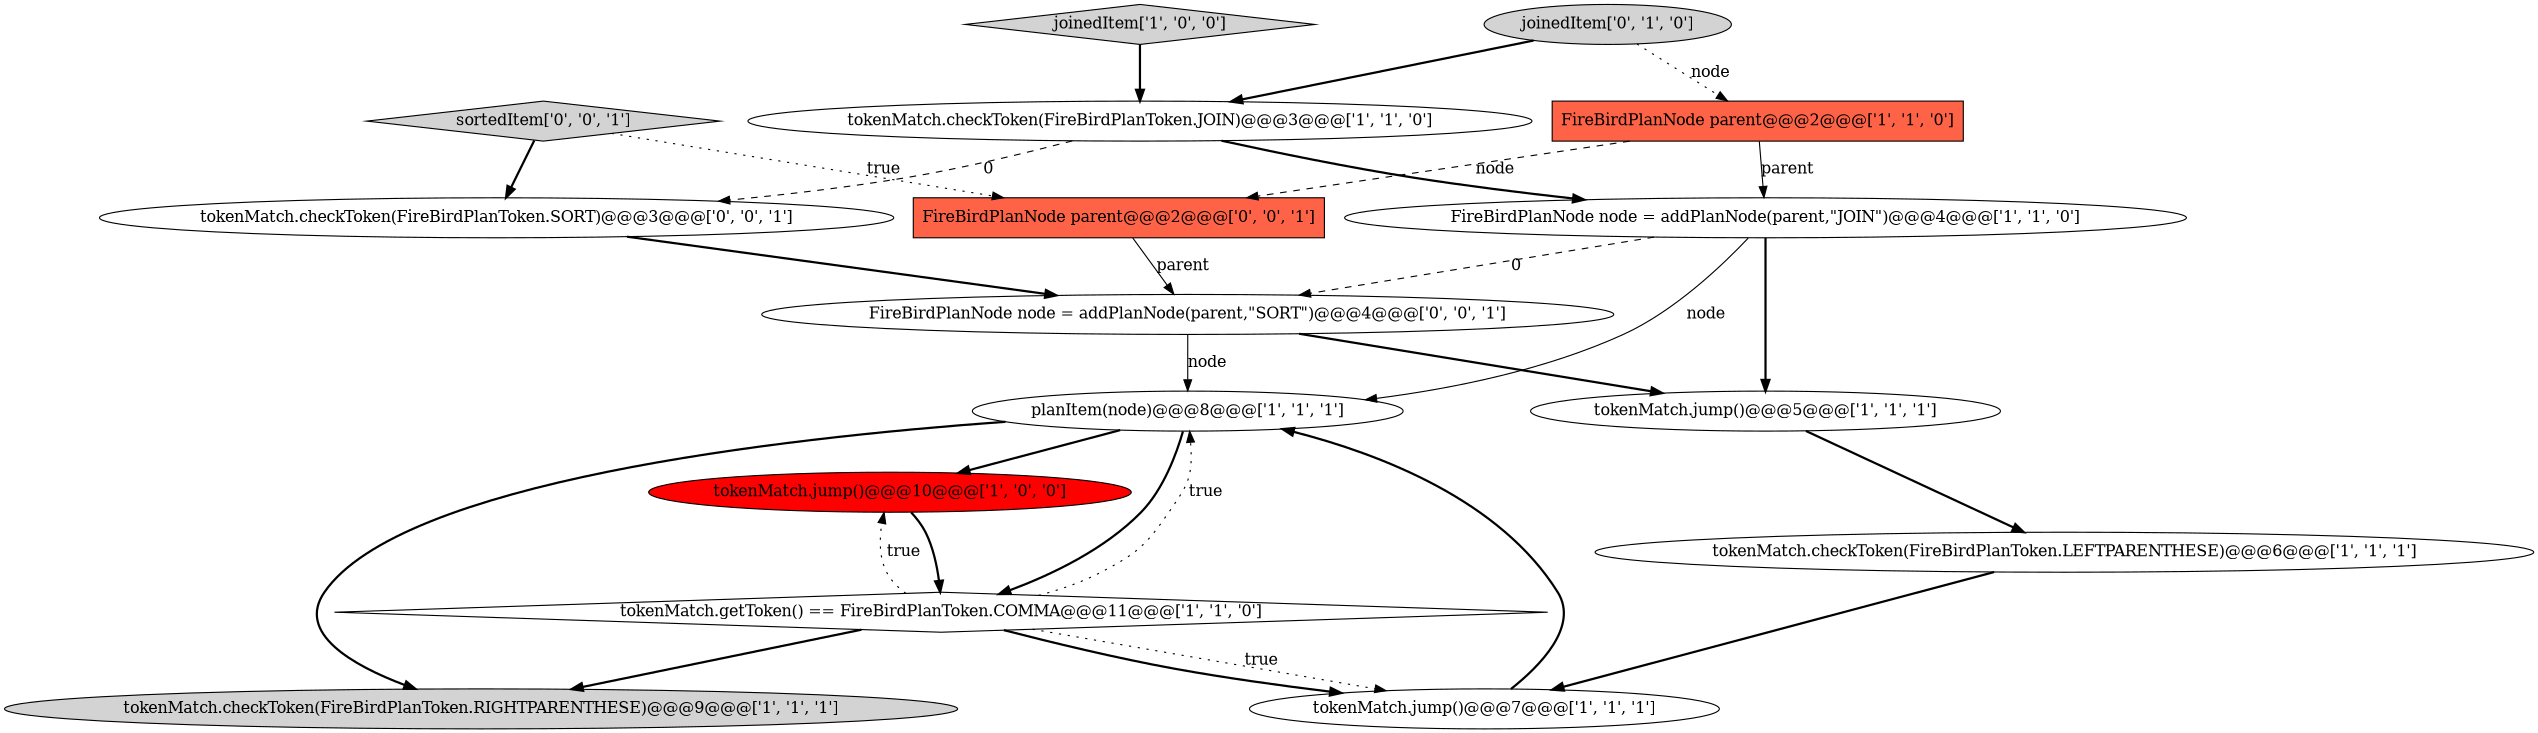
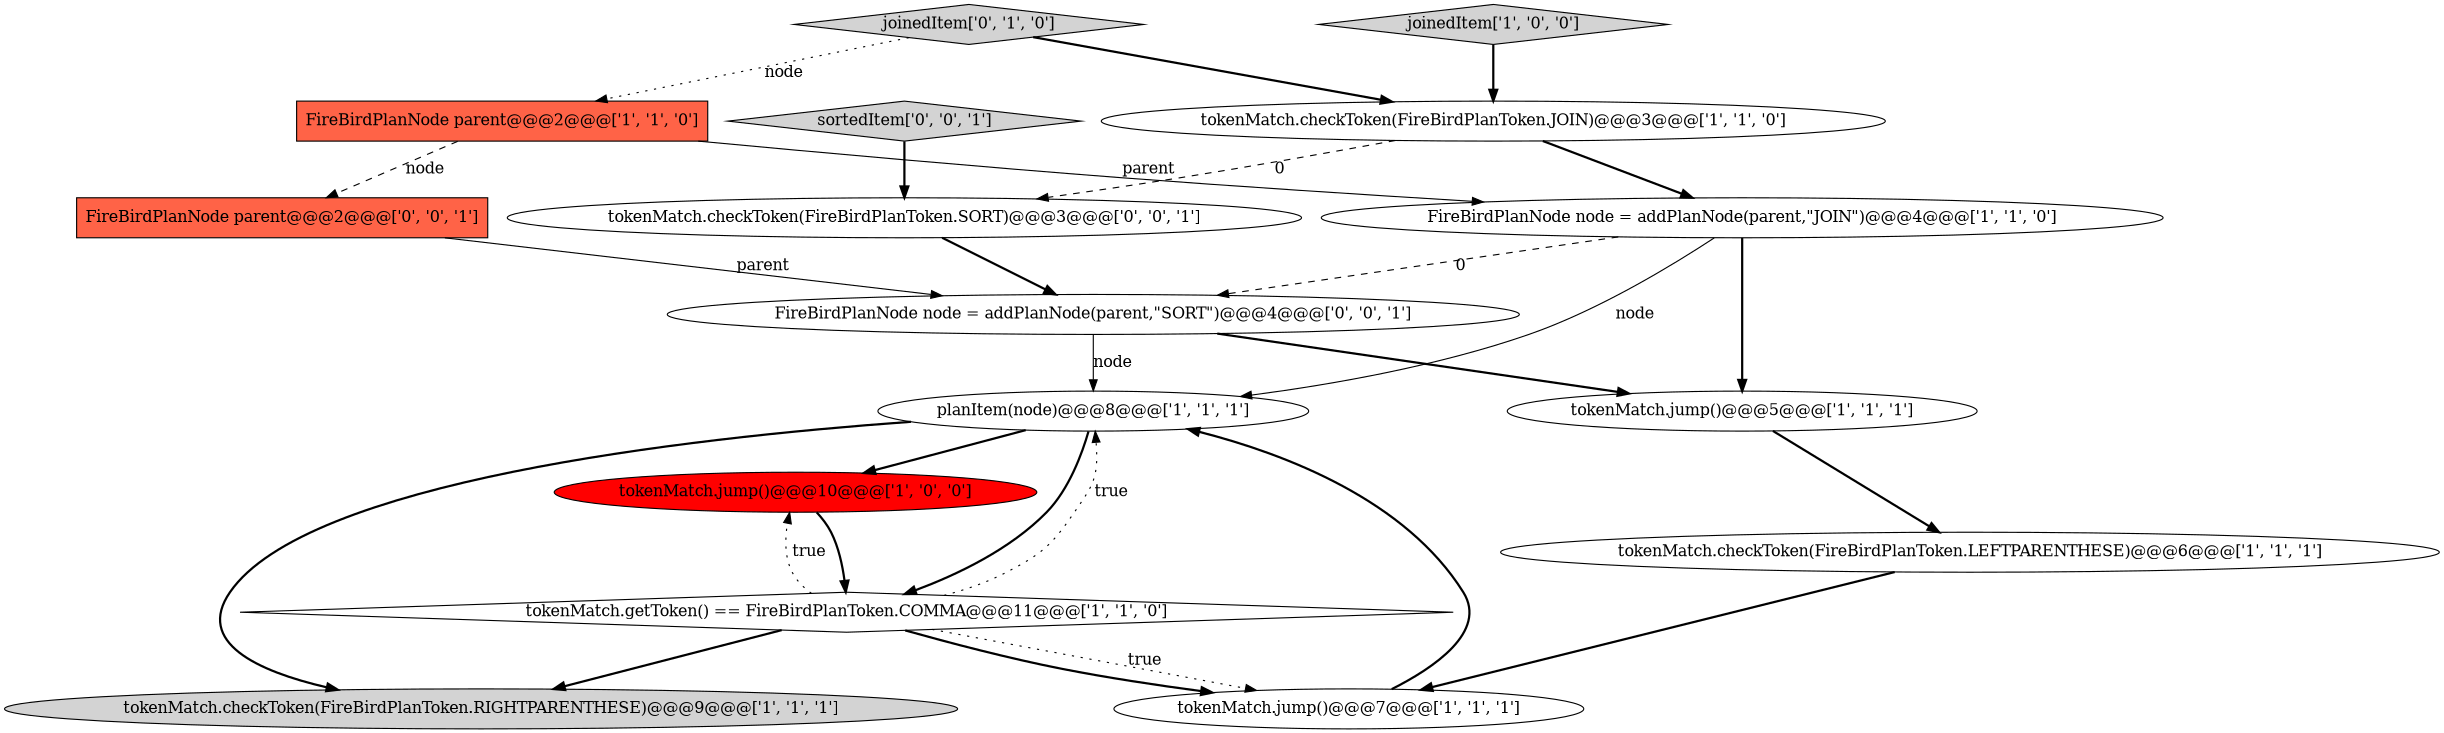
node "joinedItem['0', '1', '0']": shape ellipse -> diamond
edge "sortedItem['0', '0', '1']" -> "FireBirdPlanNode parent@@@2@@@['0', '0', '1']": removed, label "true"
